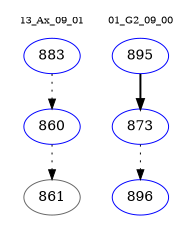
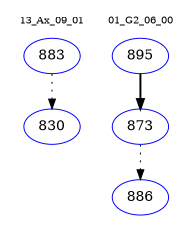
cluster "01_G2_09_00": label "01_G2_09_00" -> "01_G2_06_00"
node "860": label "860" -> "830"
node "861": removed
node "896": label "896" -> "886"
